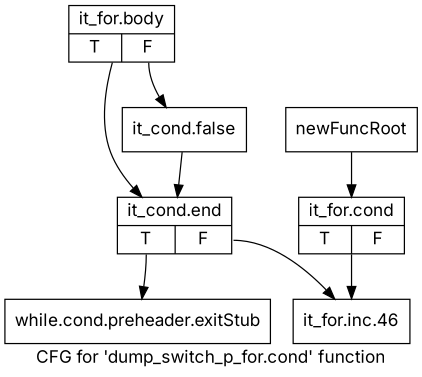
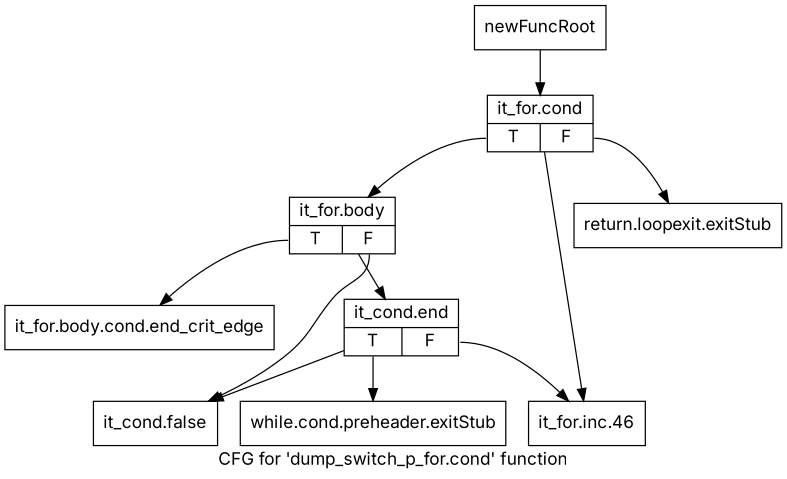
edge "it_for.cond" -> "it_for.body": added
edge "it_cond.false" -> "it_cond.end": reversed
node "return.loopexit.exitStub": added
node "it_for.body.cond.end_crit_edge": added
